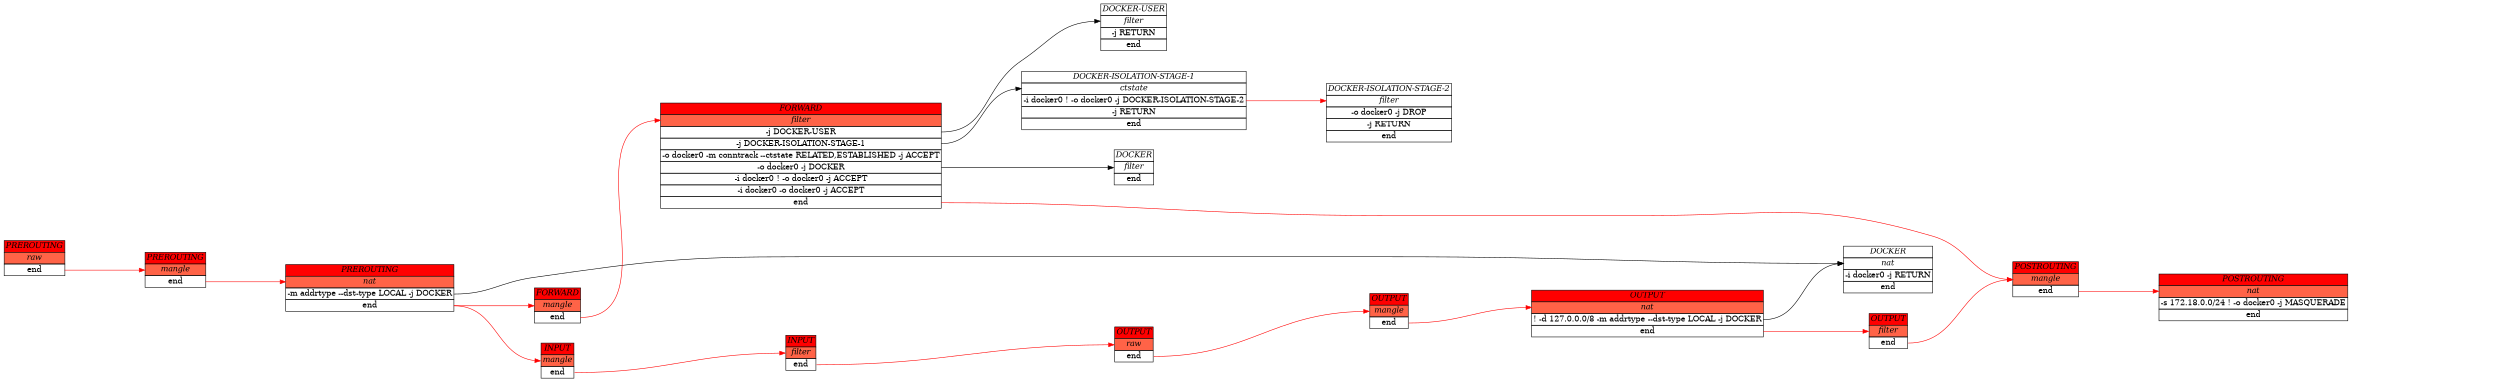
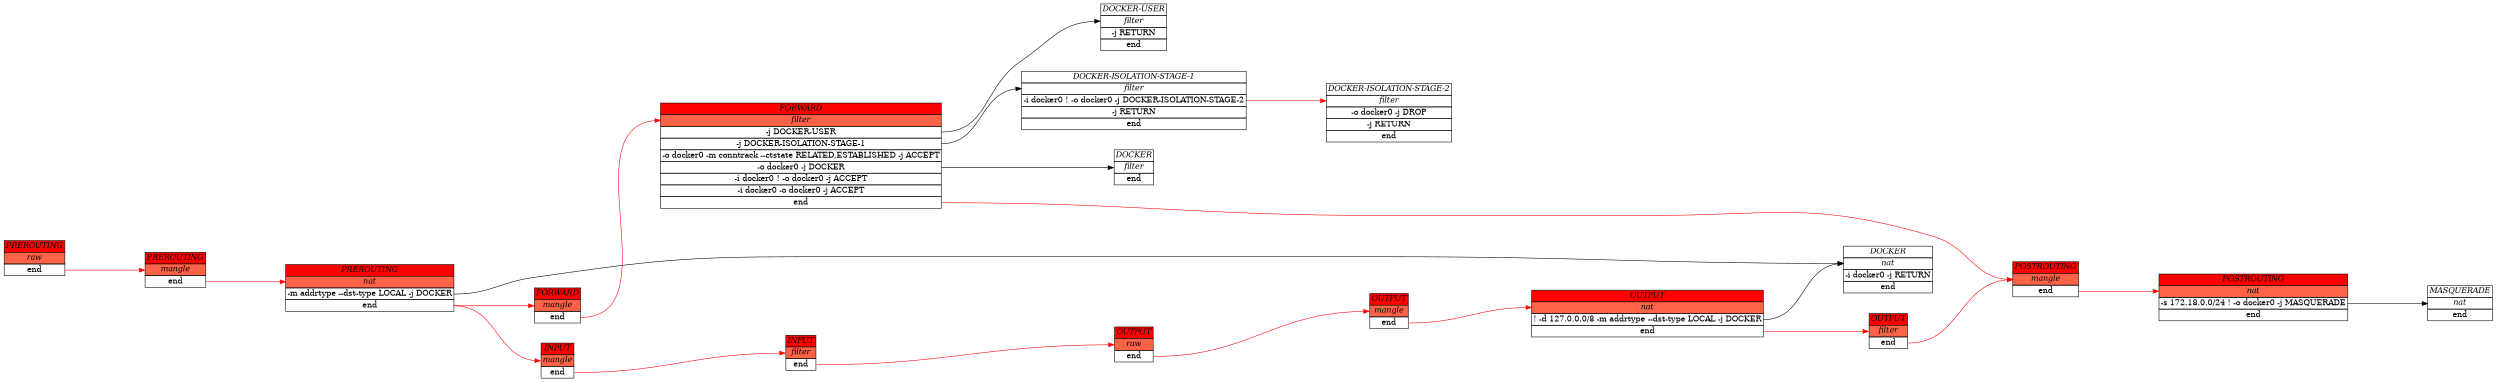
node "DOCKER-ISOLATION-STAGE-1": text "ctstate" -> "filter"
node "MASQUERADE": added
